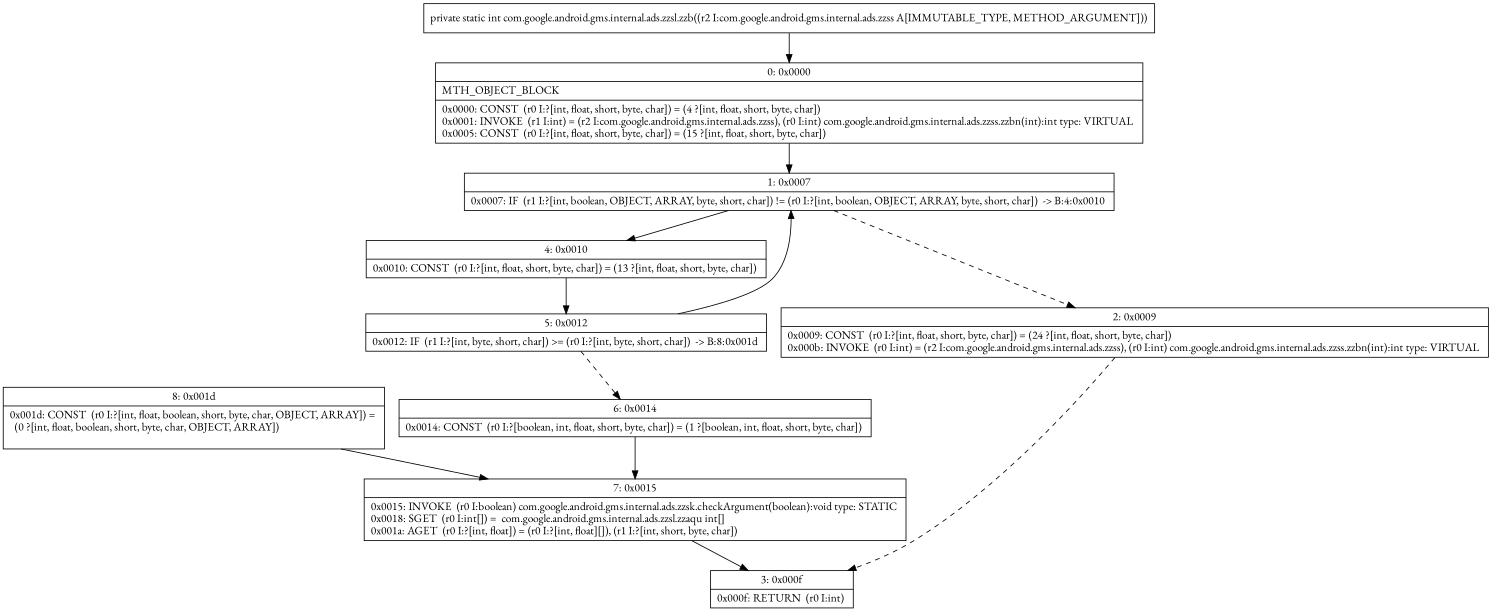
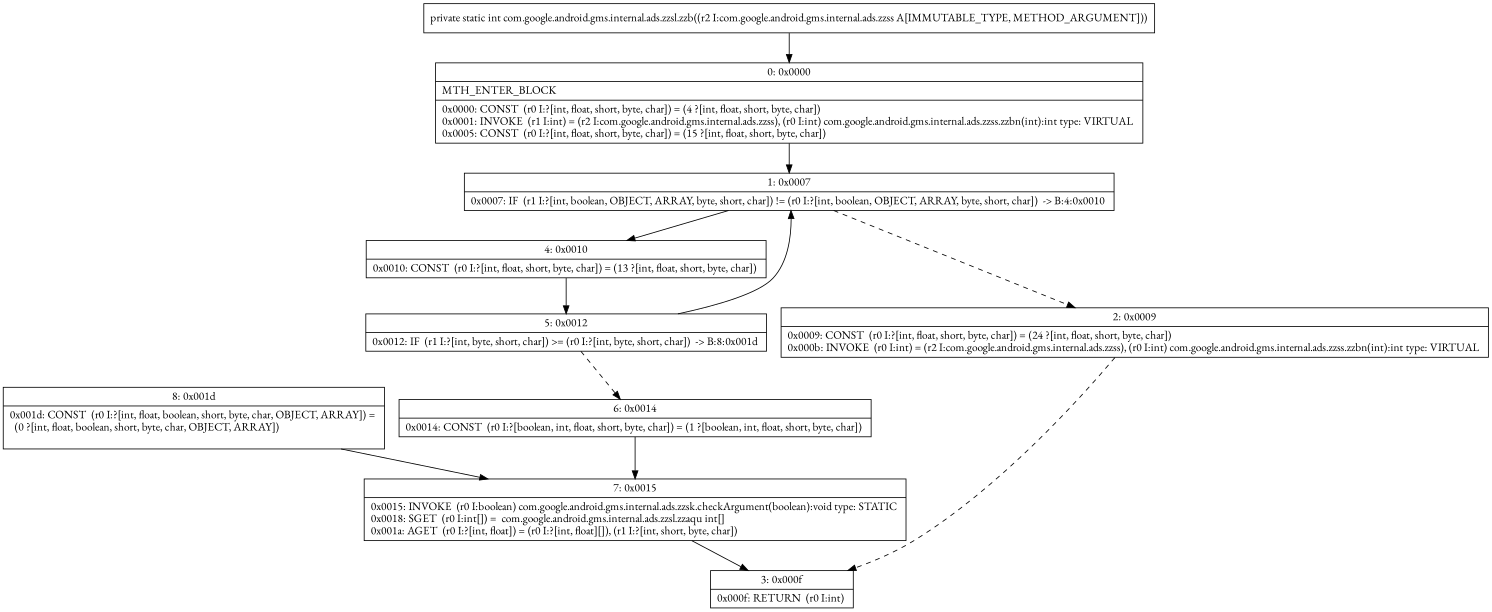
node "0: 0x0000": text "MTH_OBJECT_BLOCK" -> "MTH_ENTER_BLOCK"
